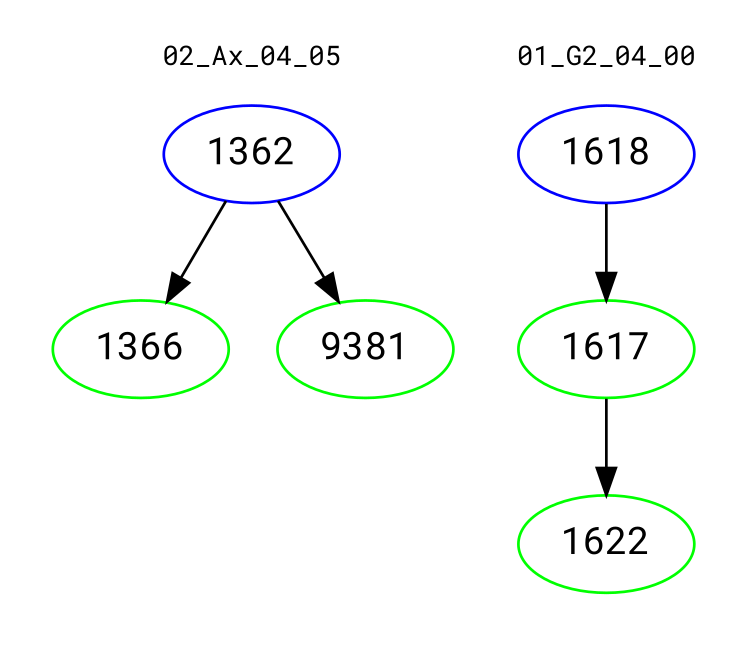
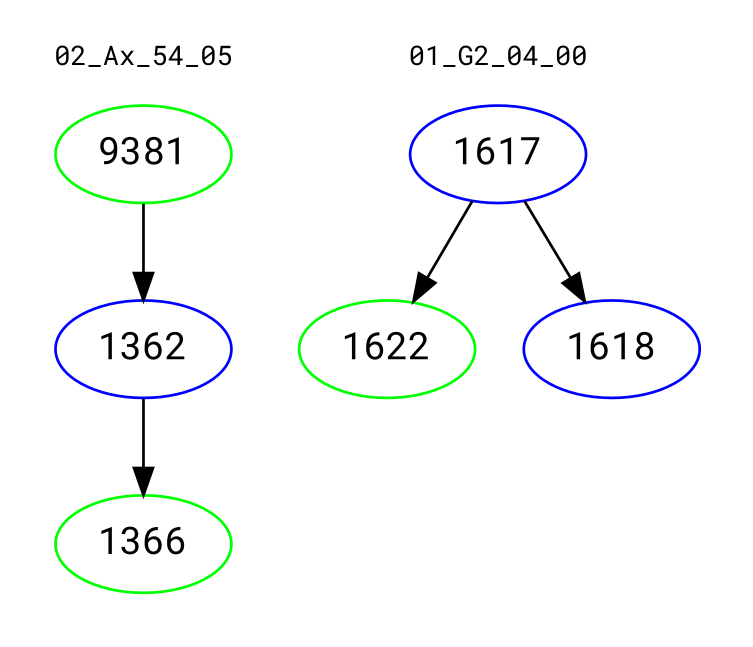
cluster "02_Ax_04_05": label "02_Ax_04_05" -> "02_Ax_54_05"
edge "1618" -> "1617": reversed
edge "1362" -> "9381": reversed
node "1617": color green -> blue
